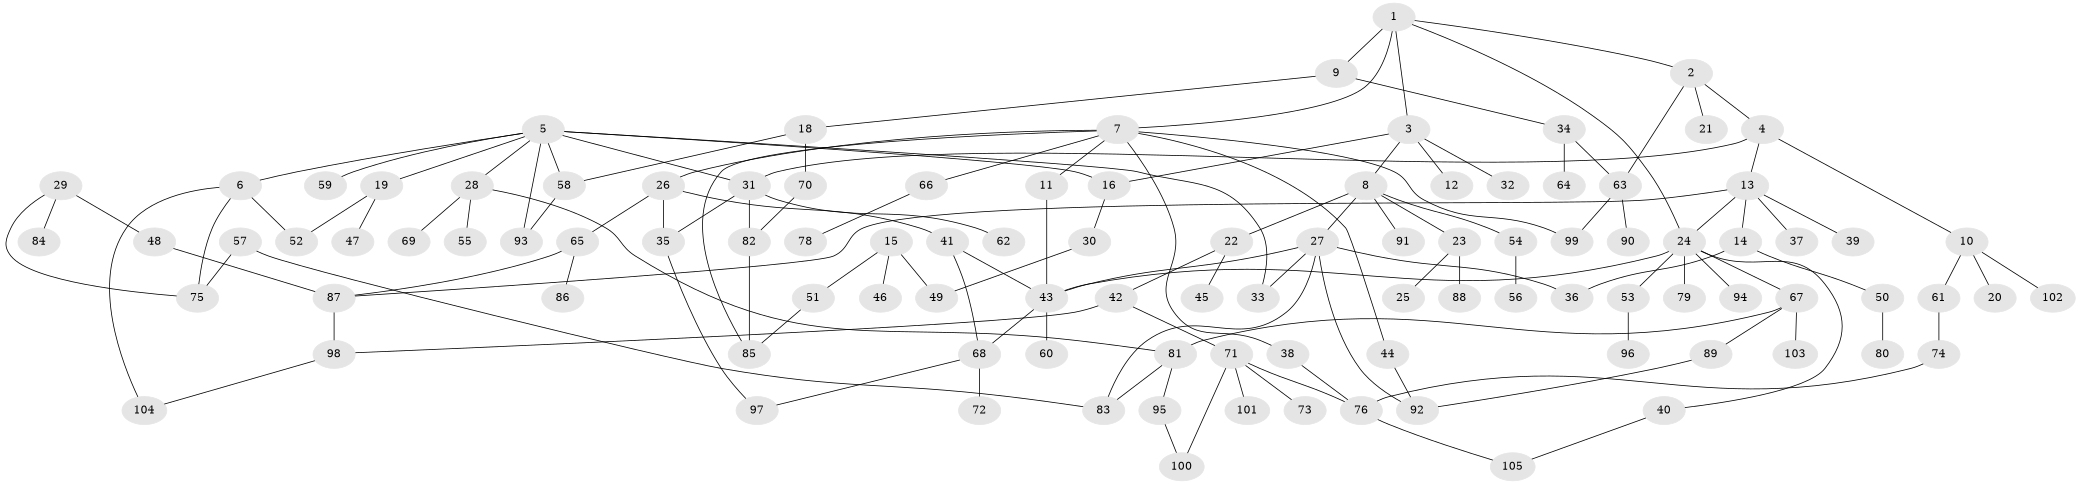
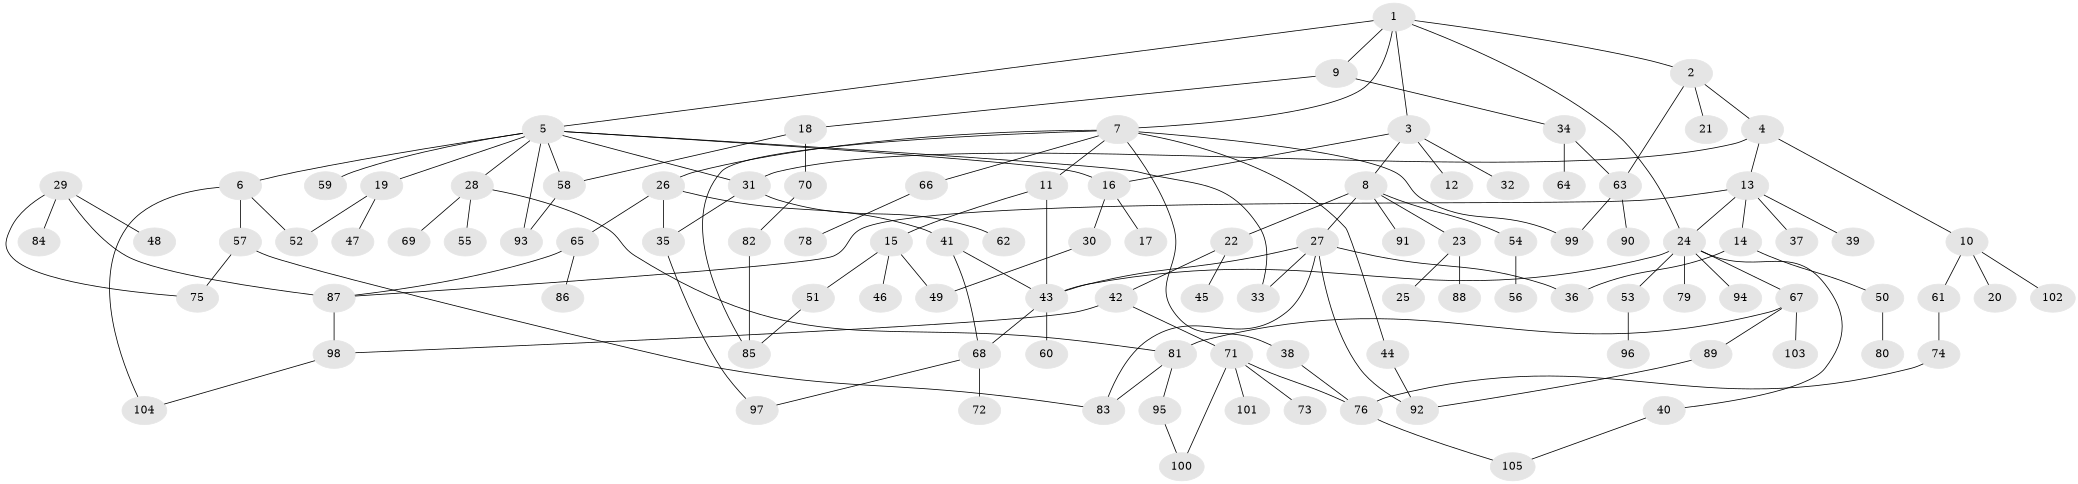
edge "1" -- "5": added
edge "11" -- "15": added
edge "31" -- "82": removed
edge "6" -- "75": now "6" -- "57"
node "17": added
edge "48" -- "87": now "29" -- "87"
